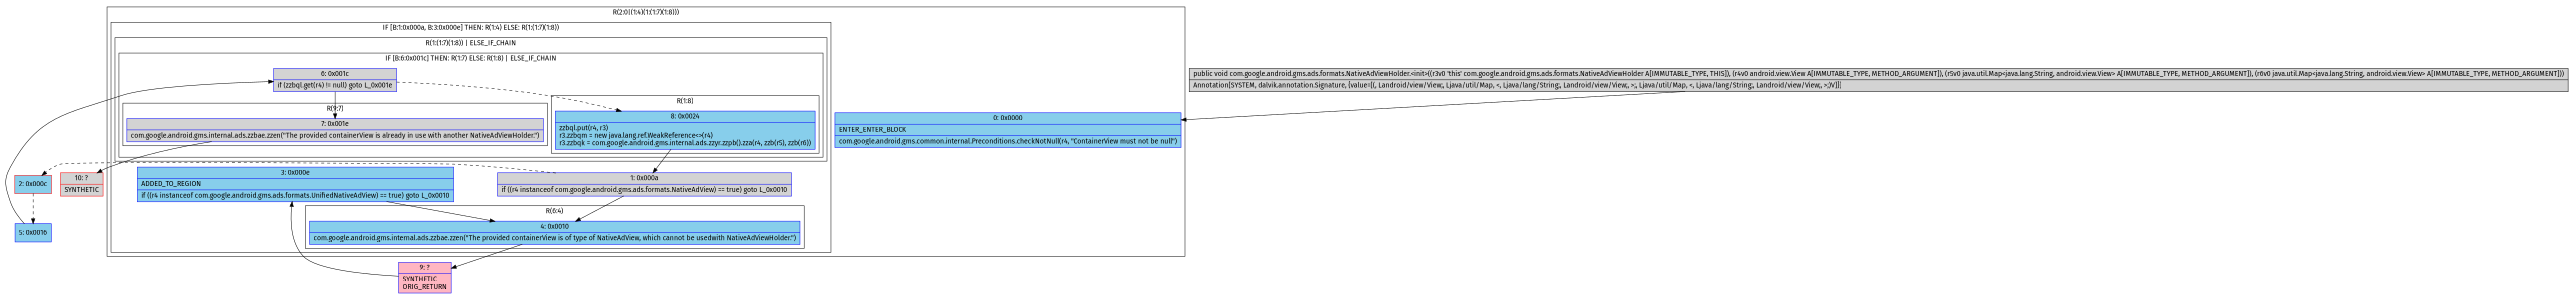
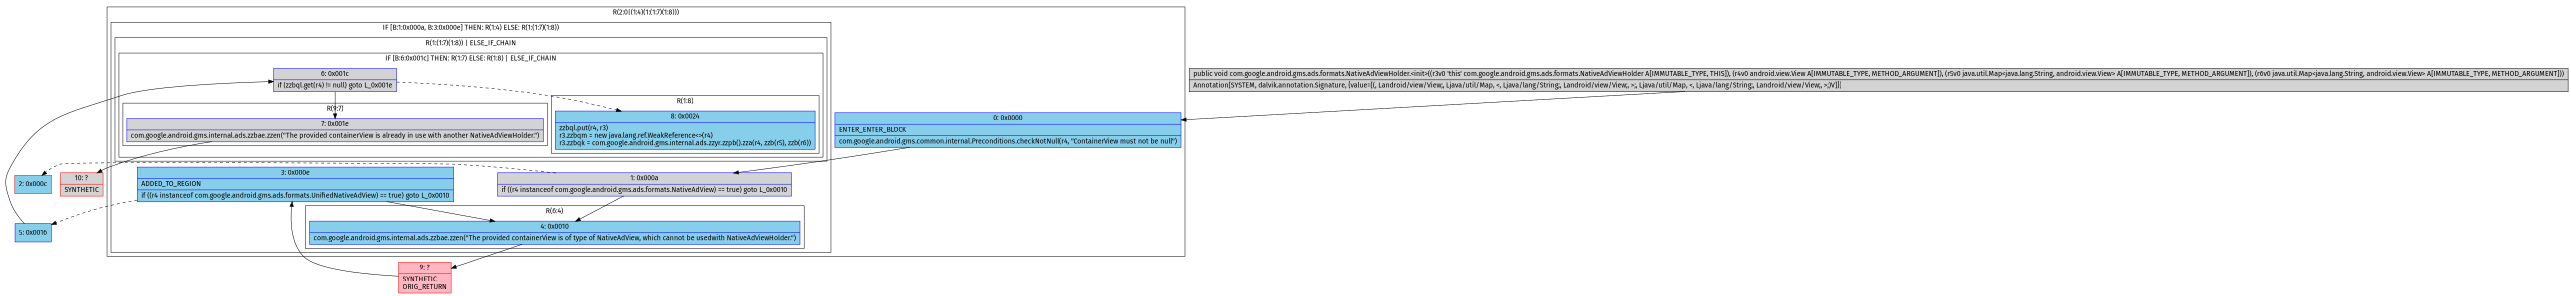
edge "8: 0x0024" -> "1: 0x000a": now "0: 0x0000" -> "1: 0x000a"
edge "2: 0x000c" -> "5: 0x0016": now "3: 0x000e" -> "5: 0x0016"
node "9: ?": color blue -> red
